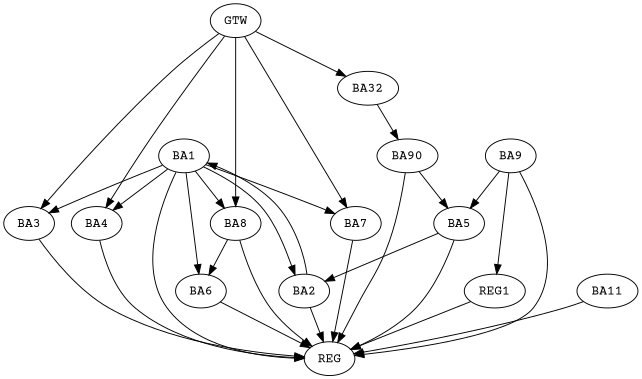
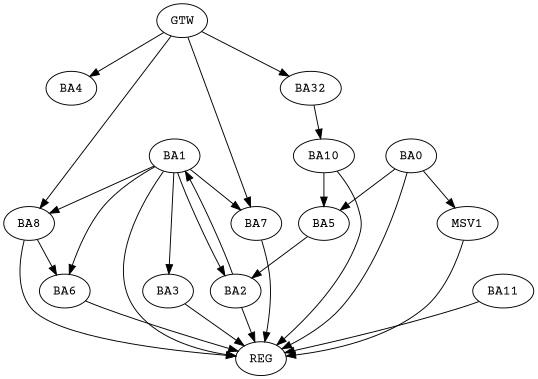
edge "GTW" -> "BA3": removed
node "BA90": label "BA90" -> "BA10"
node "BA9": label "BA9" -> "BA0"
edge "BA1" -> "BA4": removed
node "REG1": label "REG1" -> "MSV1"
edge "BA5" -> "REG": removed
edge "BA4" -> "REG": removed
